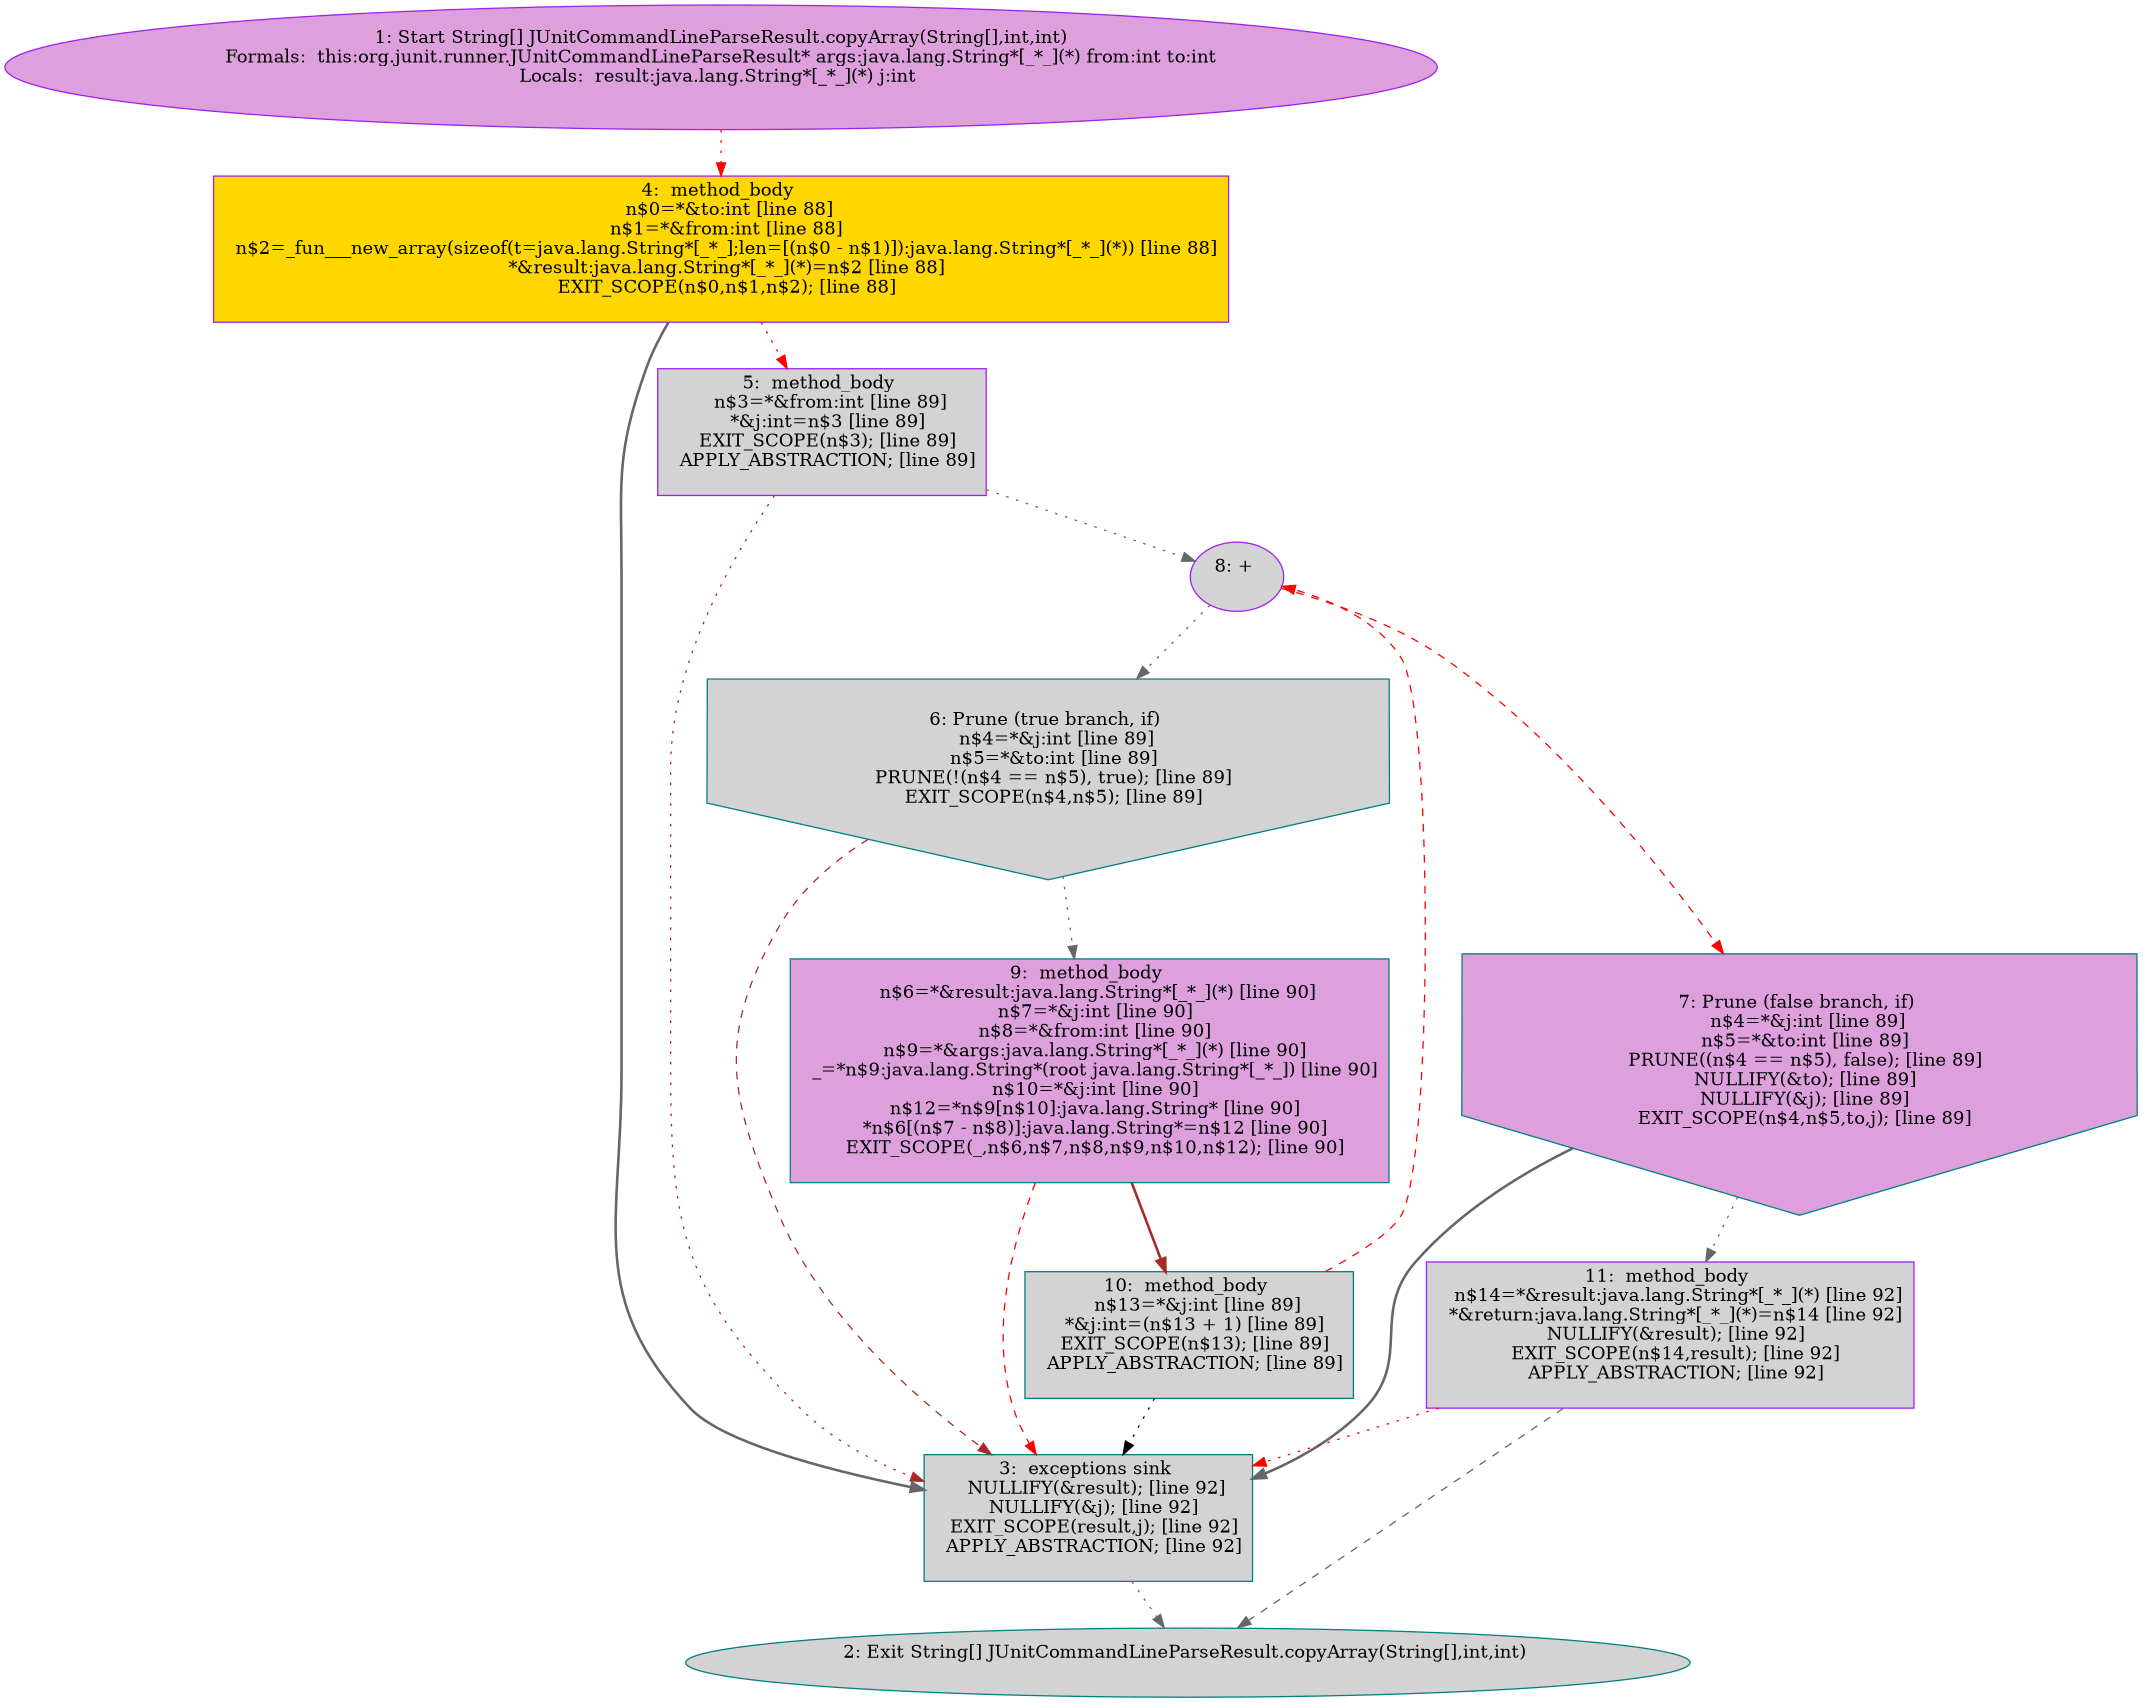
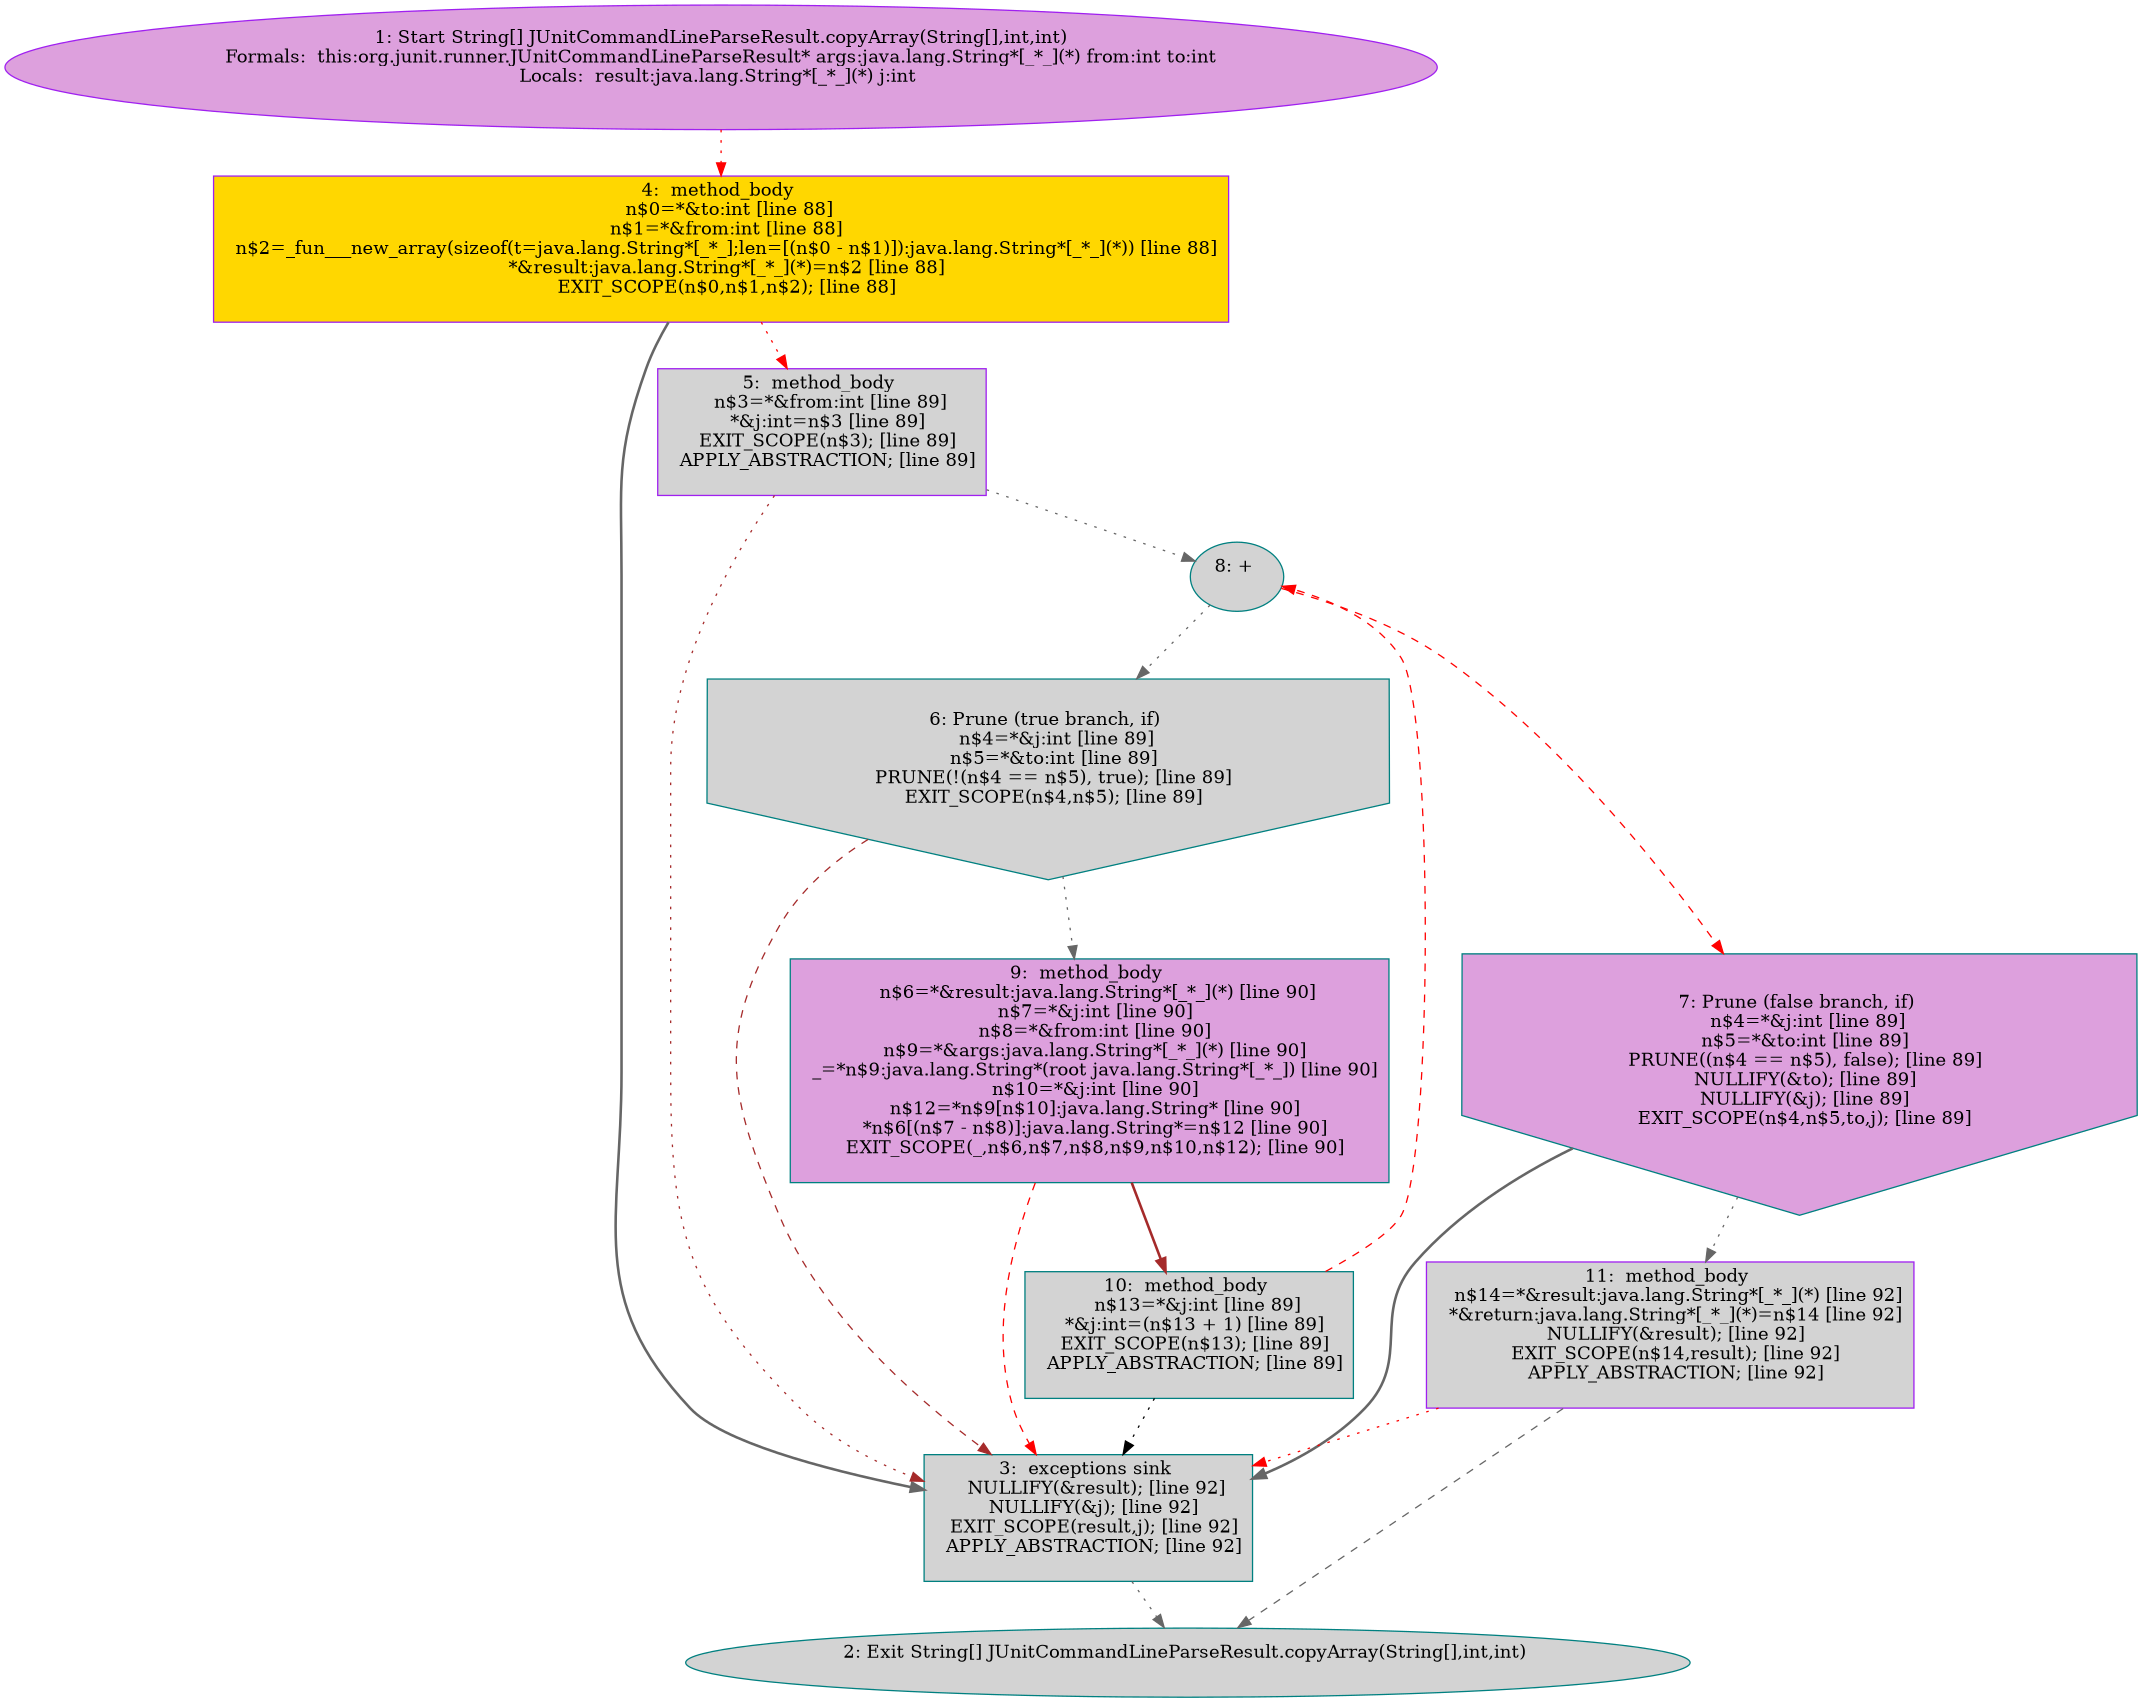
node "8: +": color purple -> teal
